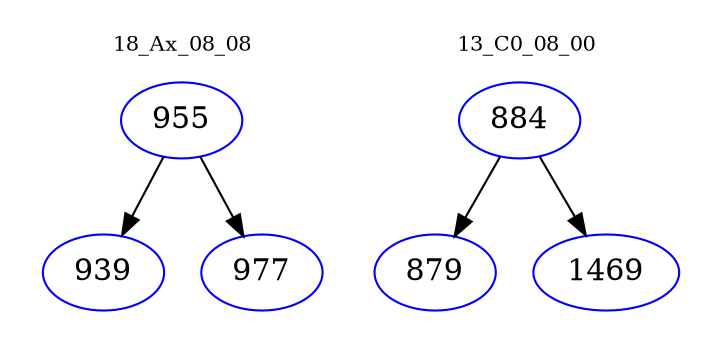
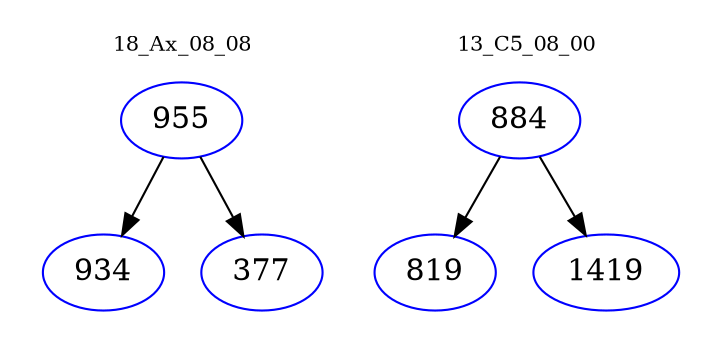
cluster "13_C0_08_00": label "13_C0_08_00" -> "13_C5_08_00"
node "939": label "939" -> "934"
node "977": label "977" -> "377"
node "879": label "879" -> "819"
node "1469": label "1469" -> "1419"
